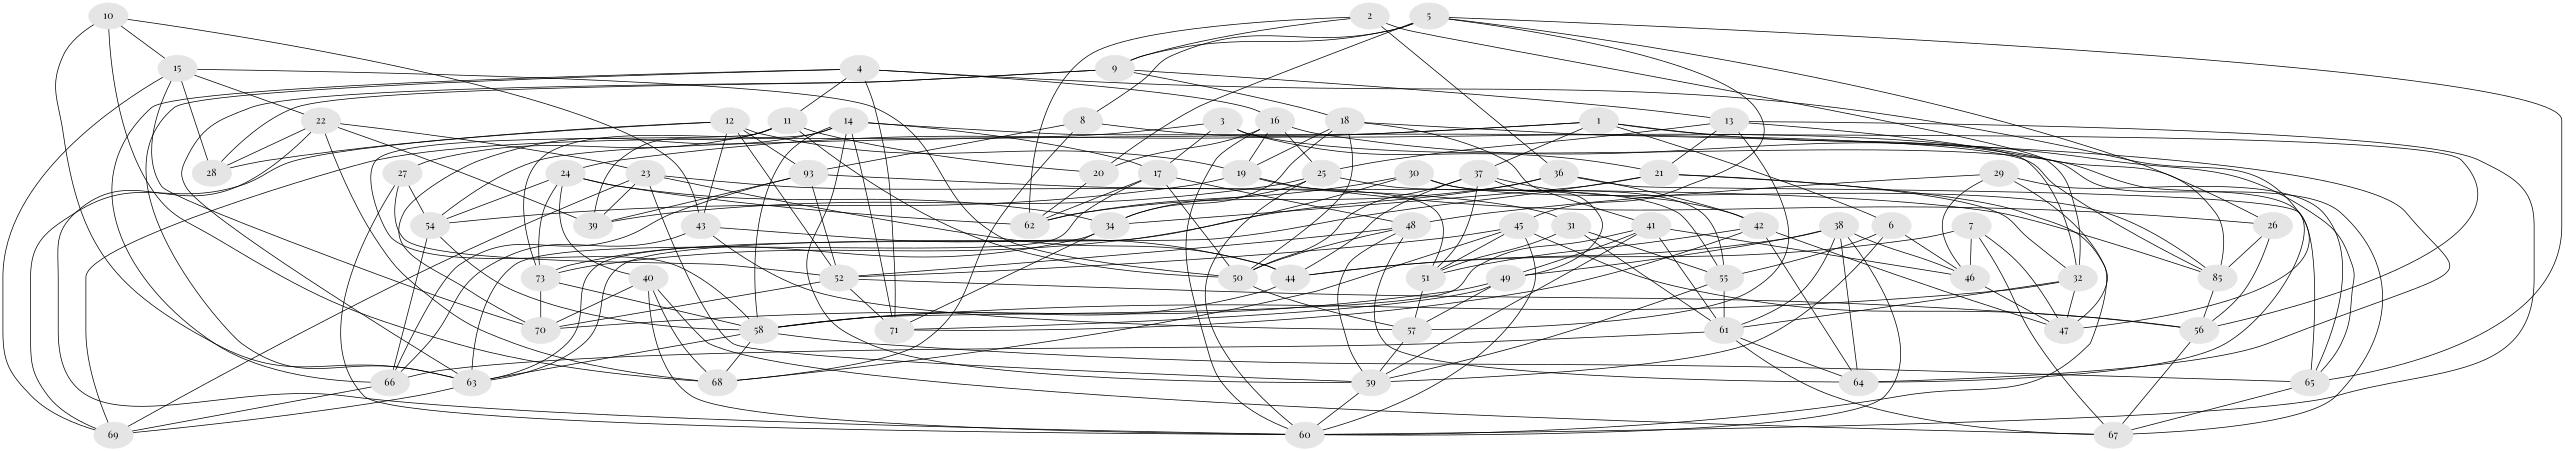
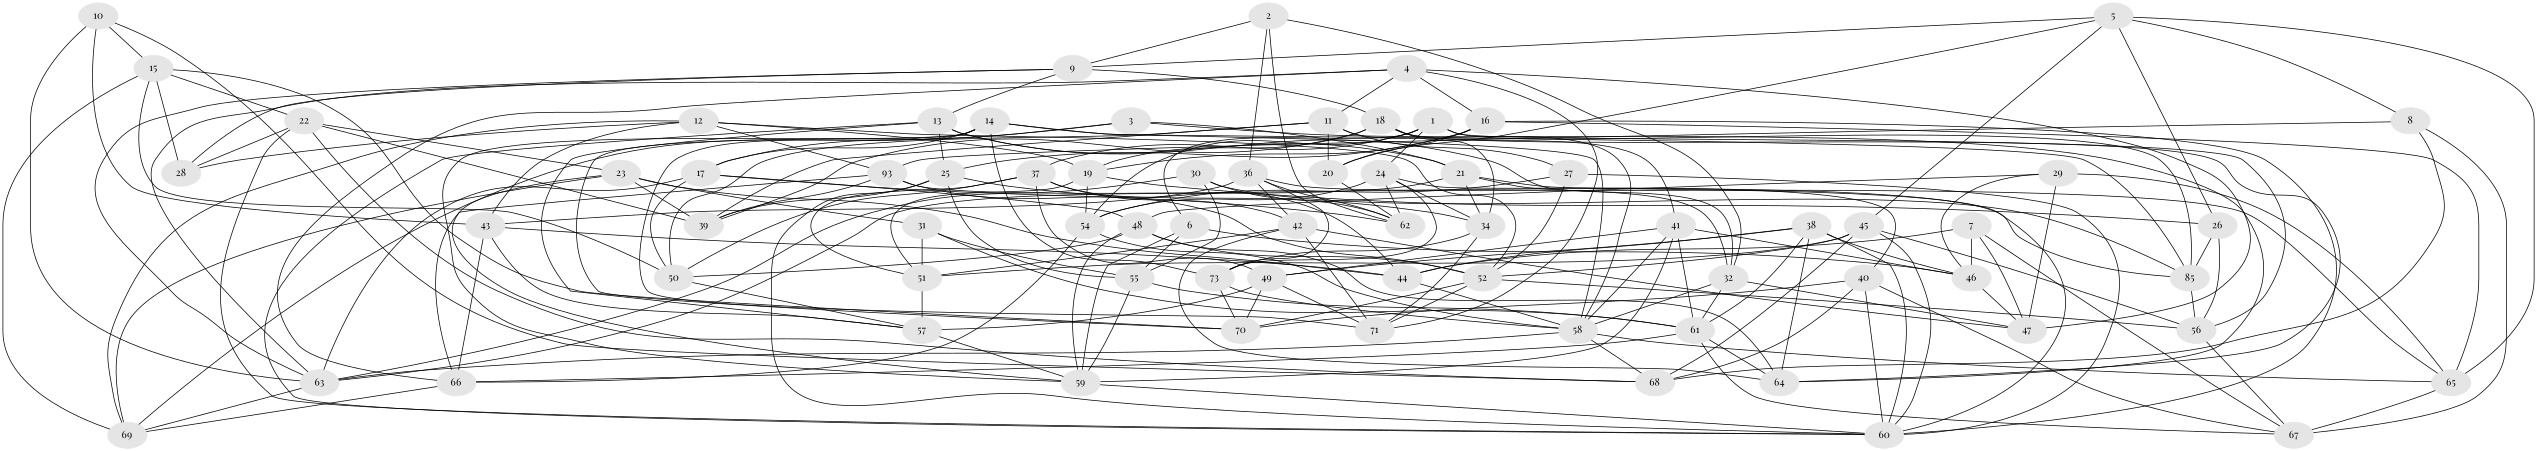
edge "36" -- "43": added
edge "18" -- "50": now "18" -- "39"
